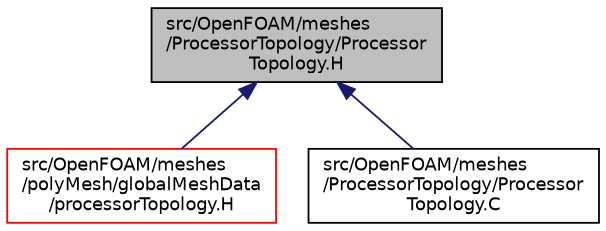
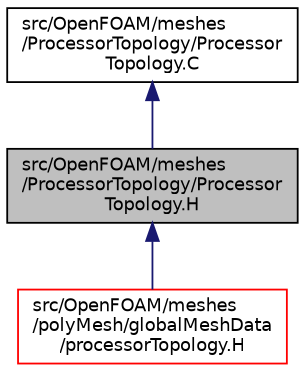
edge "src/OpenFOAM/meshes /ProcessorTopology/Processor Topology.C" -> "src/OpenFOAM/meshes /ProcessorTopology/Processor Topology.H": reversed
